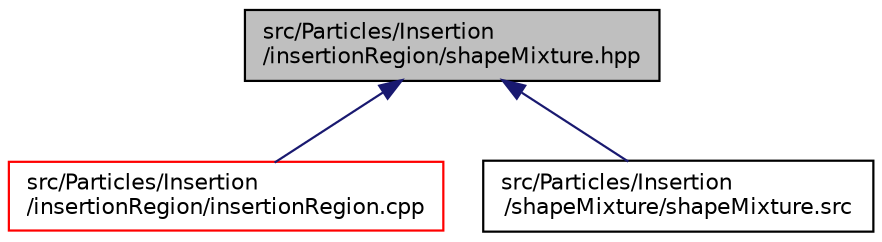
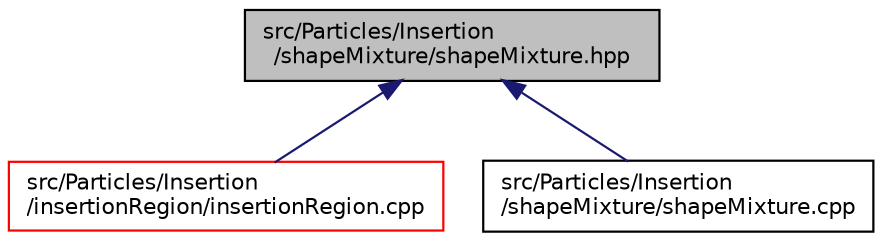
node "src/Particles/Insertion /insertionRegion/shapeMixture.hpp": label "src/Particles/Insertion /insertionRegion/shapeMixture.hpp" -> "src/Particles/Insertion /shapeMixture/shapeMixture.hpp"
node "src/Particles/Insertion /shapeMixture/shapeMixture.src": label "src/Particles/Insertion /shapeMixture/shapeMixture.src" -> "src/Particles/Insertion /shapeMixture/shapeMixture.cpp"
